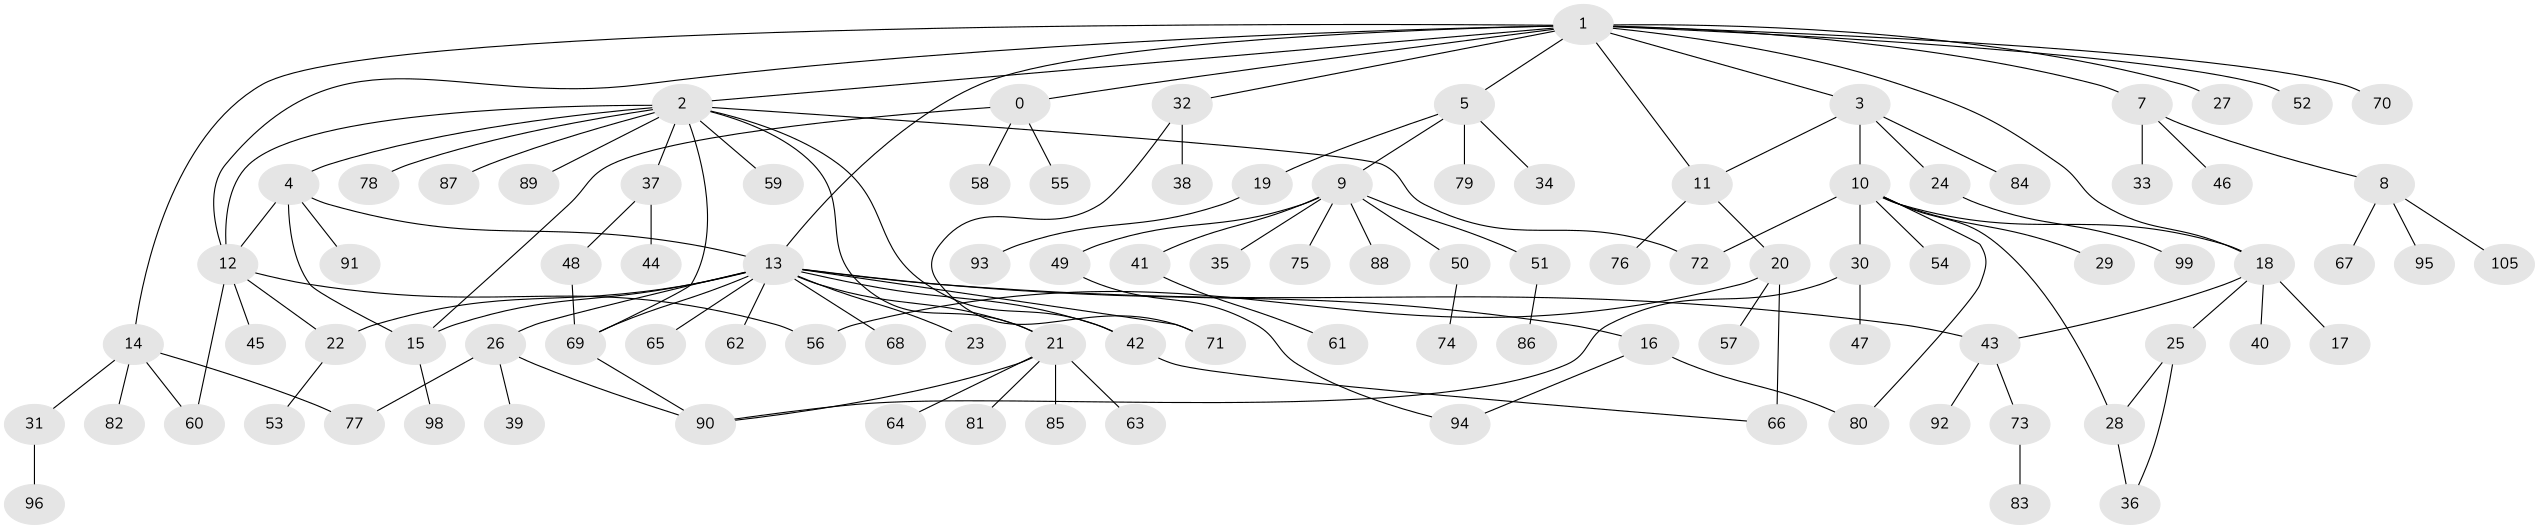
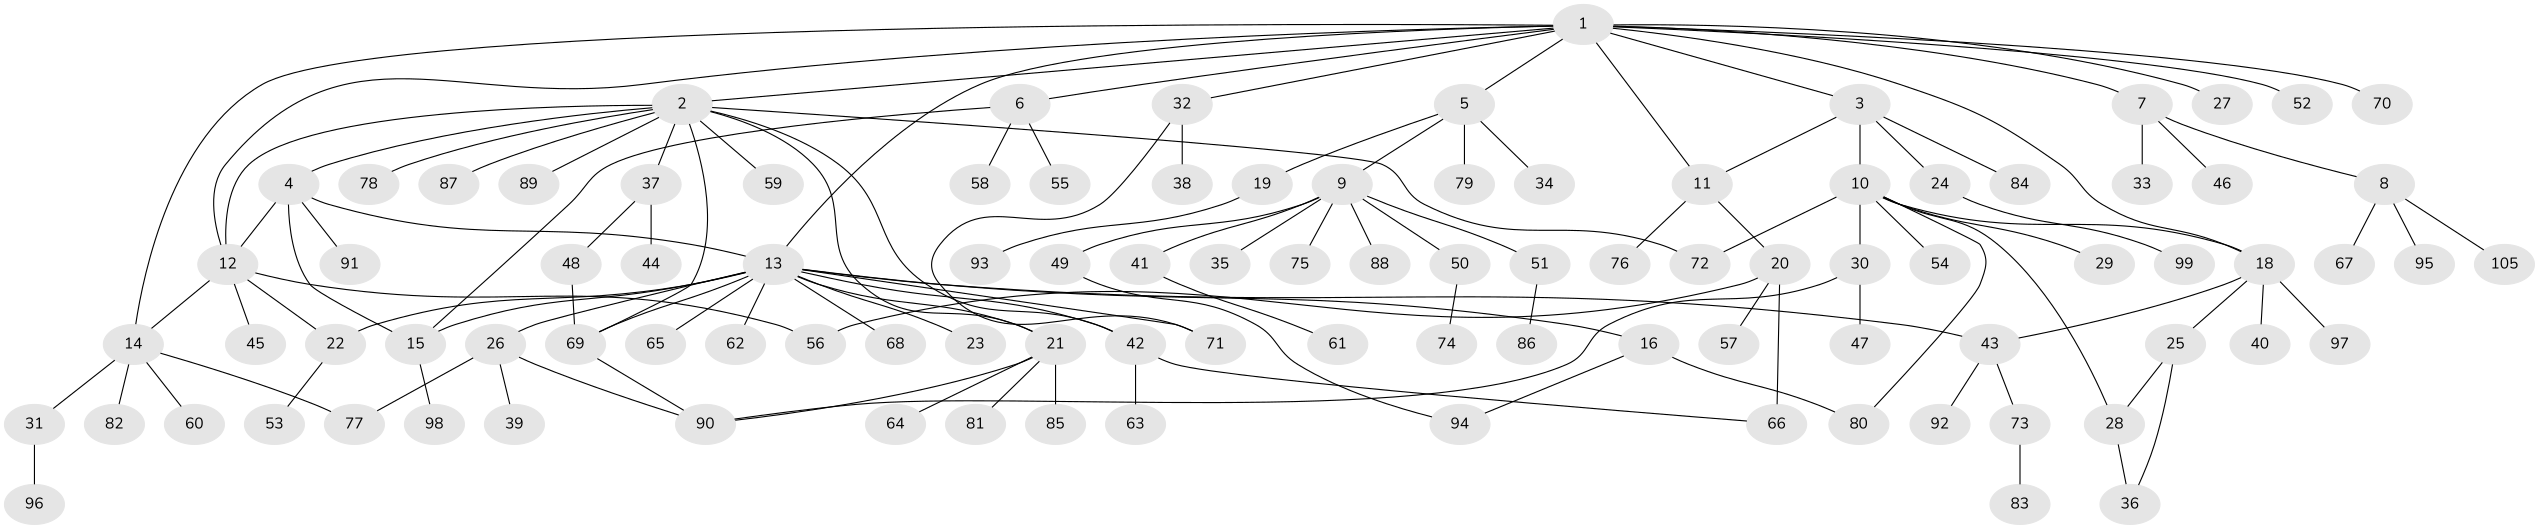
node "0": label "0" -> "6"
edge "12" -- "60": now "12" -- "14"
node "17": label "17" -> "97"
edge "21" -- "63": now "42" -- "63"
